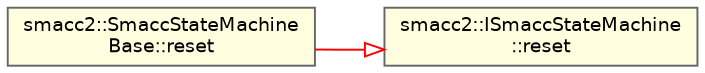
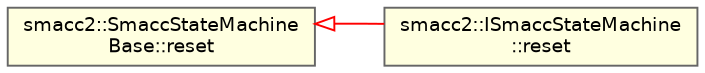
edge "smacc2::SmaccStateMachine Base::reset" -> "smacc2::ISmaccStateMachine ::reset": reversed
